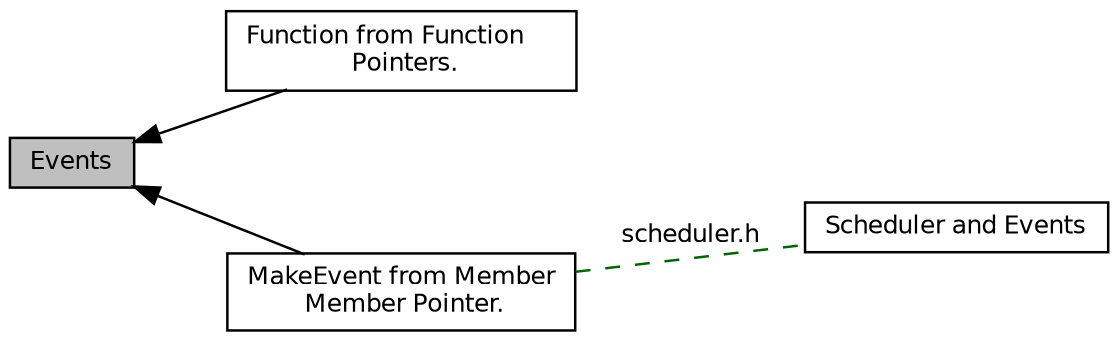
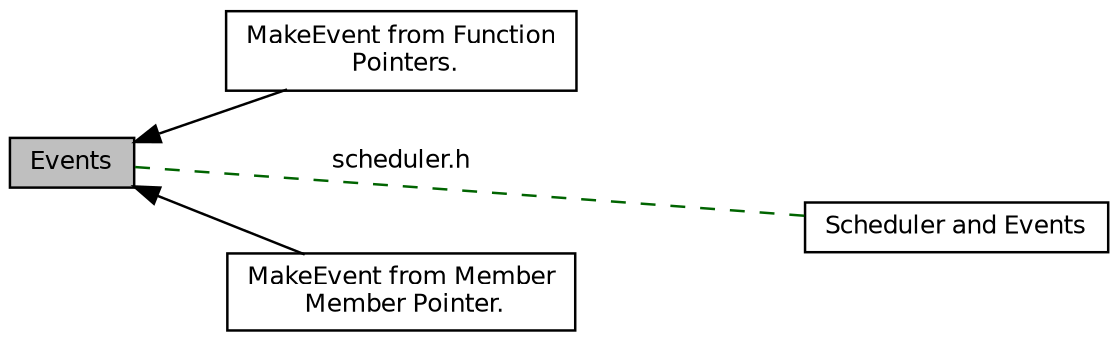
node "Function from Function Pointers.": label "Function from Function Pointers." -> "MakeEvent from Function Pointers."
edge "Scheduler and Events" -- "MakeEvent from Member Member Pointer.": now "Scheduler and Events" -- "Events"
